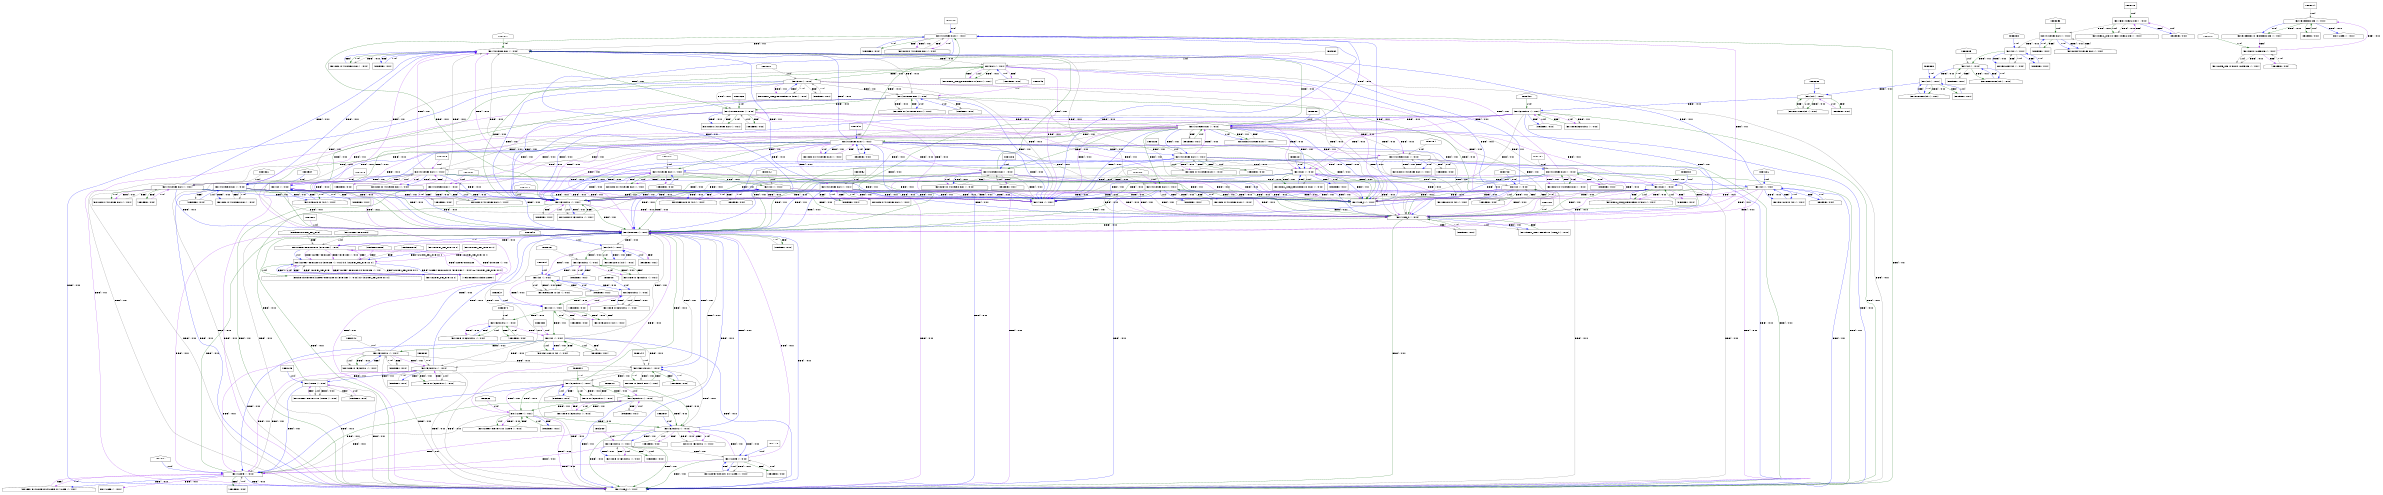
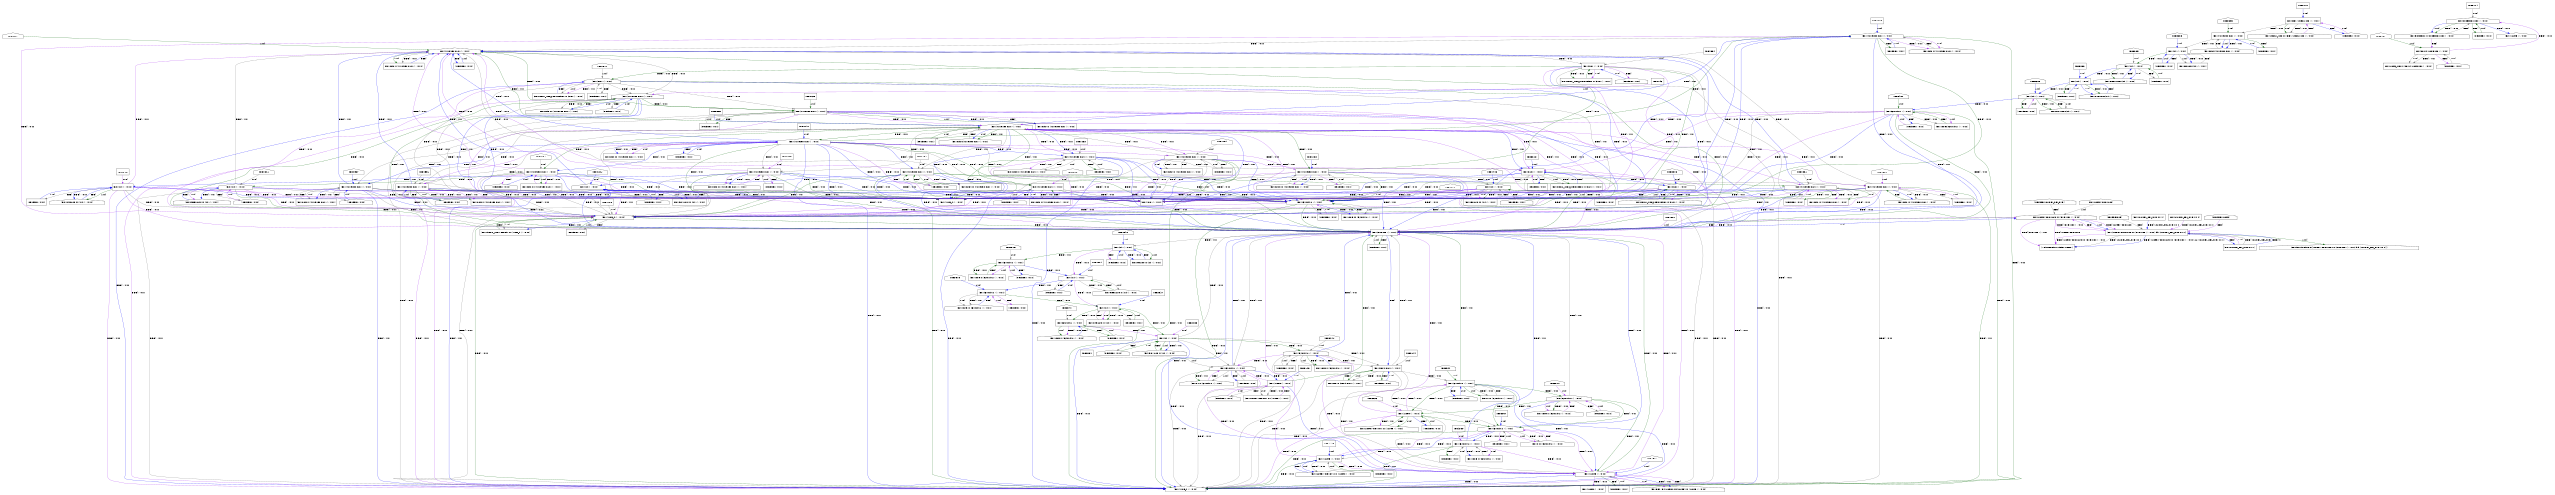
edge "1000279" -> "(Call,(DCMStreamInfo *) NULL)": color darkgreen -> blue
edge "(Call,exception != (ExceptionInfo *) NULL)" -> "(Call,(ExceptionInfo *) NULL)": added, label "CFG:"
edge "(Call,(const ImageInfo *) NULL)" -> "(Call,(ExceptionInfo *) NULL)": label "CFG: NULL" -> "DDG: NULL"
edge "(Call,image->colormap == (PixelInfo *) NULL)" -> "(Call,(PixelInfo *) NULL)": added, label "CFG:"
edge "(Call,(PixelInfo *) NULL)" -> "(Call,(const char *) NULL)": label "DDG: NULL" -> "CFG: "
